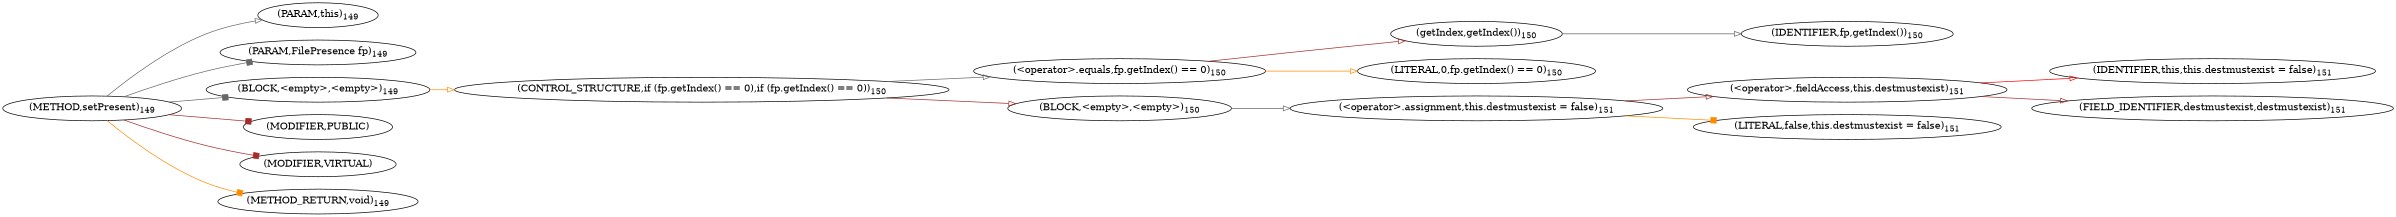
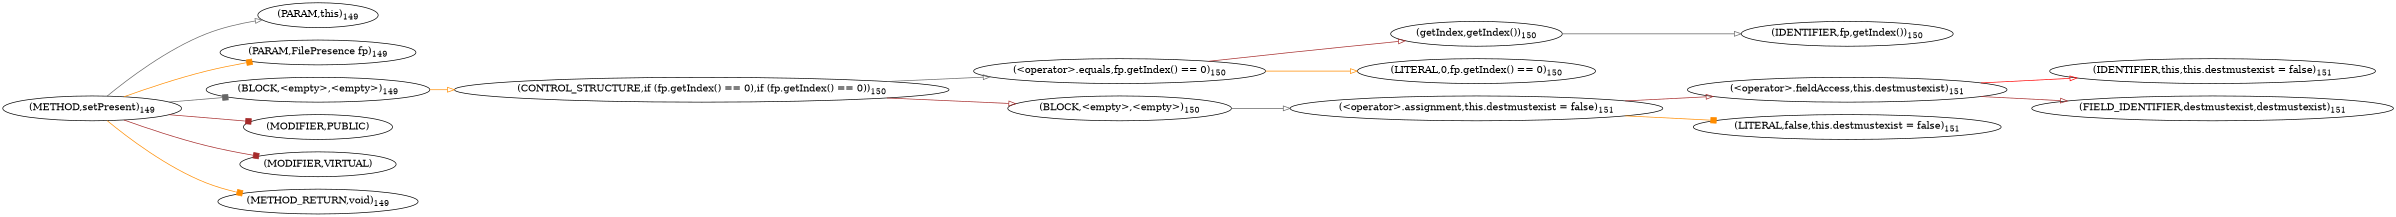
edge "(METHOD,setPresent)" -> "(PARAM,FilePresence fp)": color gray40 -> darkorange
